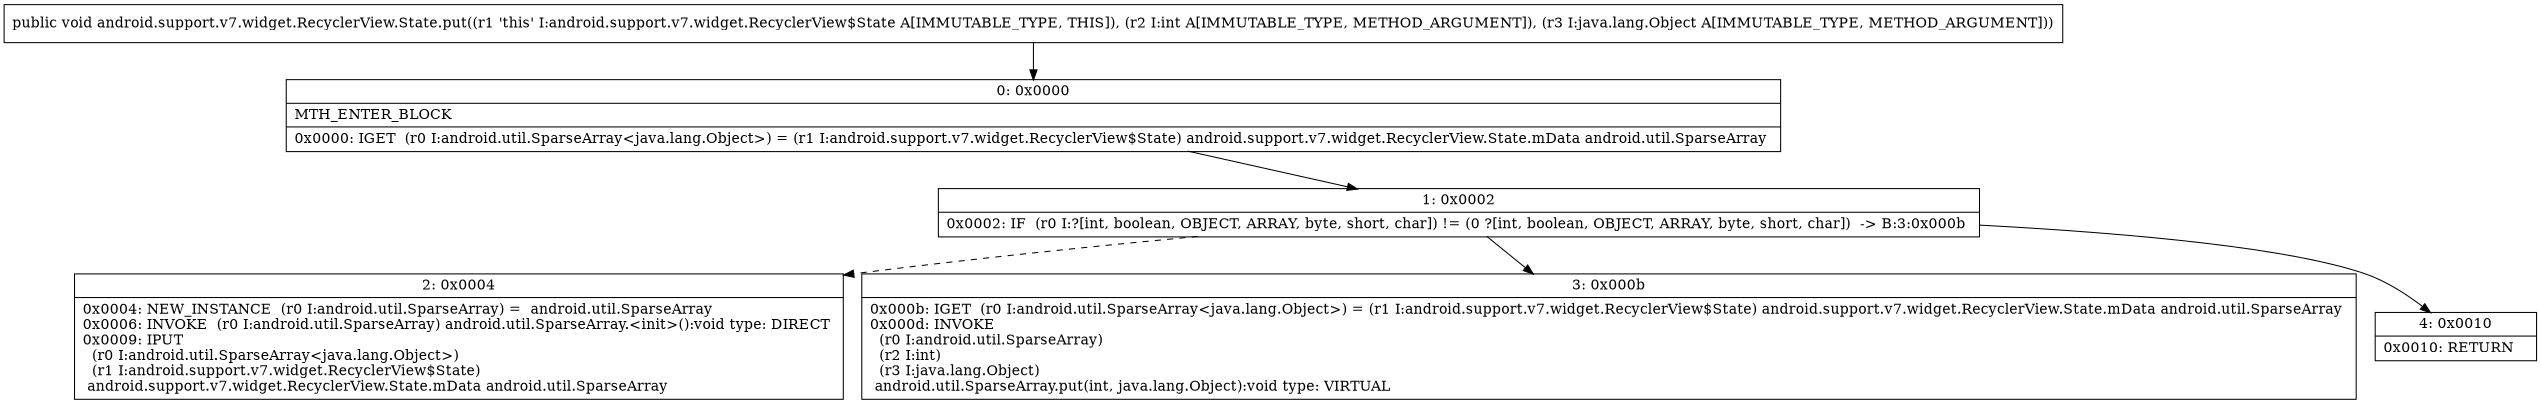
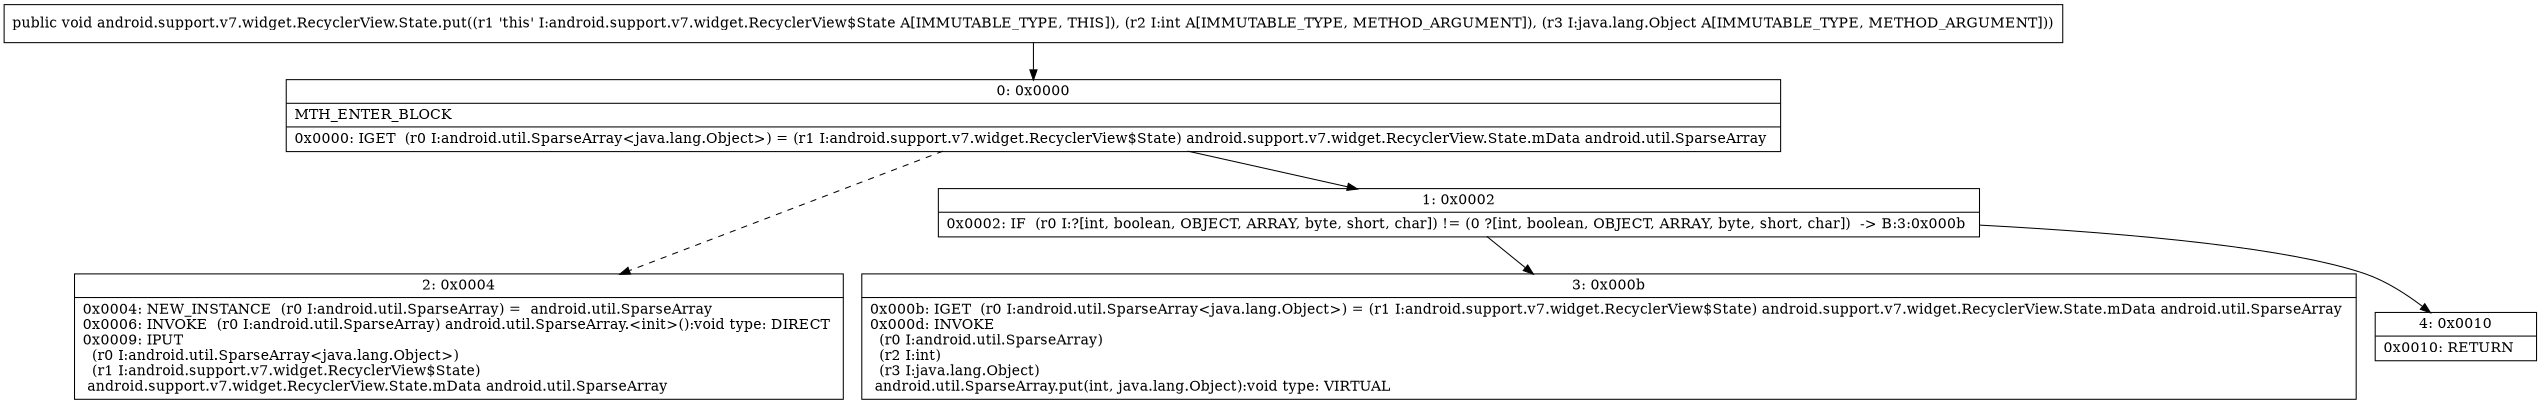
edge "1: 0x0002" -> "2: 0x0004": now "0: 0x0000" -> "2: 0x0004"
